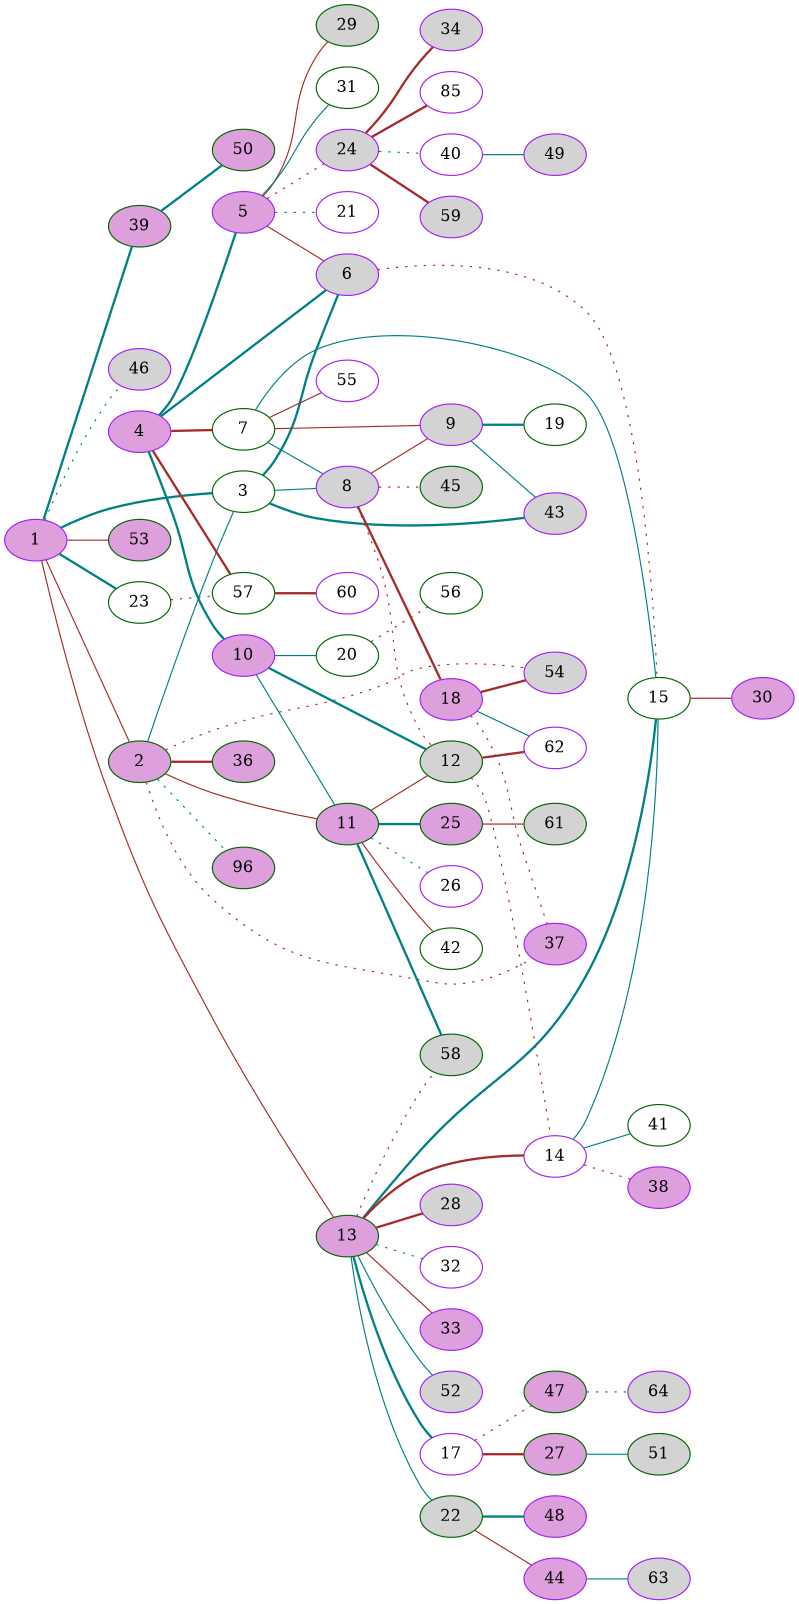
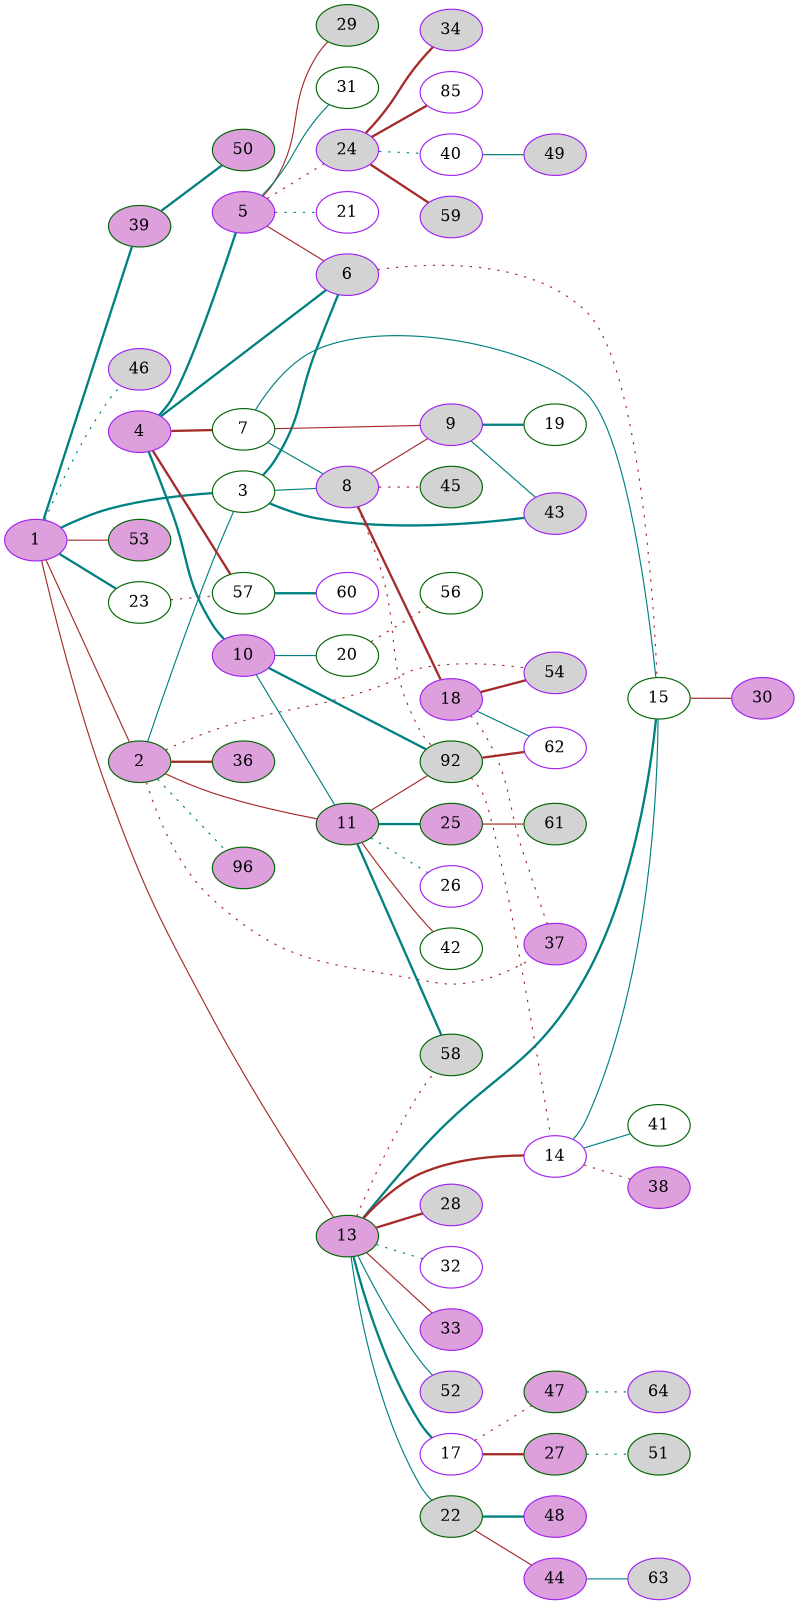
node "55": removed
edge "57" -- "60": color brown -> teal
node "12": label "12" -> "92"
edge "27" -- "51": style solid -> dotted
